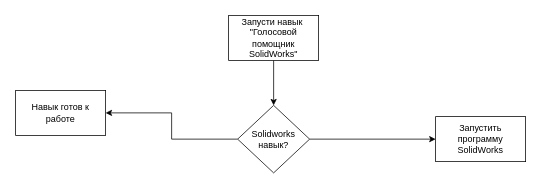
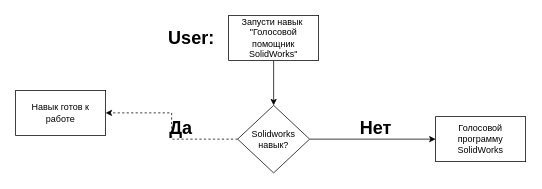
node "User:": added
node "Да": added
node "Нет": added
edge "Solidworks навык?" -> "Навык готов к работе": style solid -> dashed
node "Запустить программу SolidWorks": label "Запустить программу SolidWorks" -> "Голосовой программу SolidWorks"
